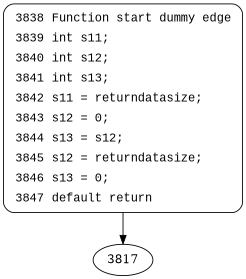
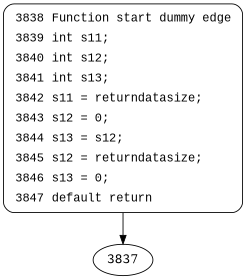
node "3817": label "3817" -> "3837"
